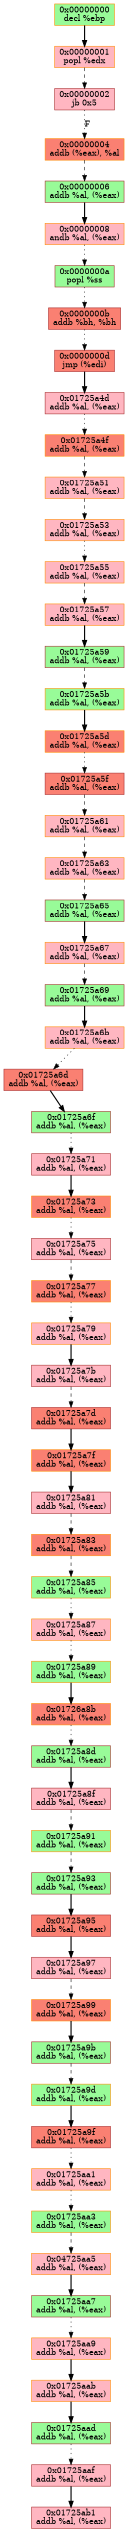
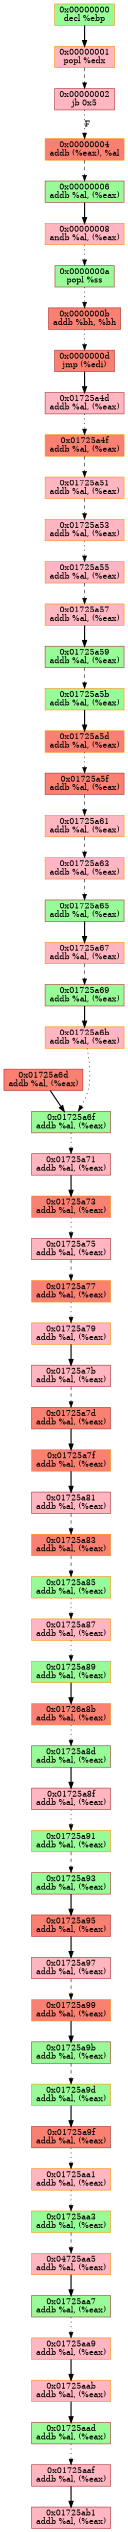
edge "0x01725a6b addb %al, (%eax)" -> "0x01725a6d addb %al, (%eax)": now "0x01725a6b addb %al, (%eax)" -> "0x01725a6f addb %al, (%eax)"
edge "0x01725a8f addb %al, (%eax)" -> "0x01725a91 addb %al, (%eax)": style dashed -> dotted
